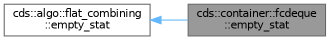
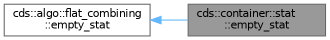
node "cds::container::fcdeque ::empty_stat": label "cds::container::fcdeque ::empty_stat" -> "cds::container::stat ::empty_stat"
